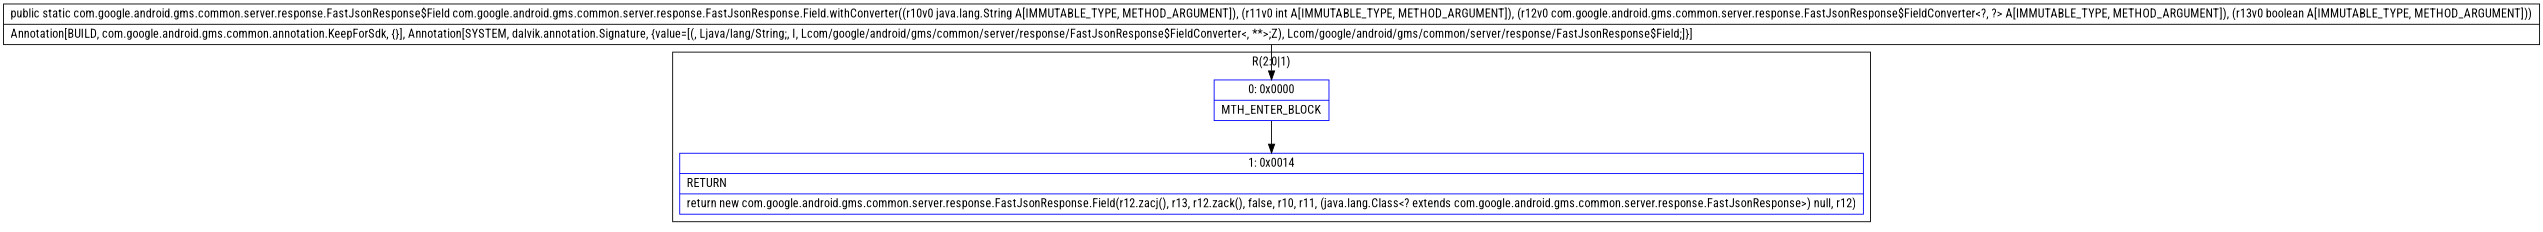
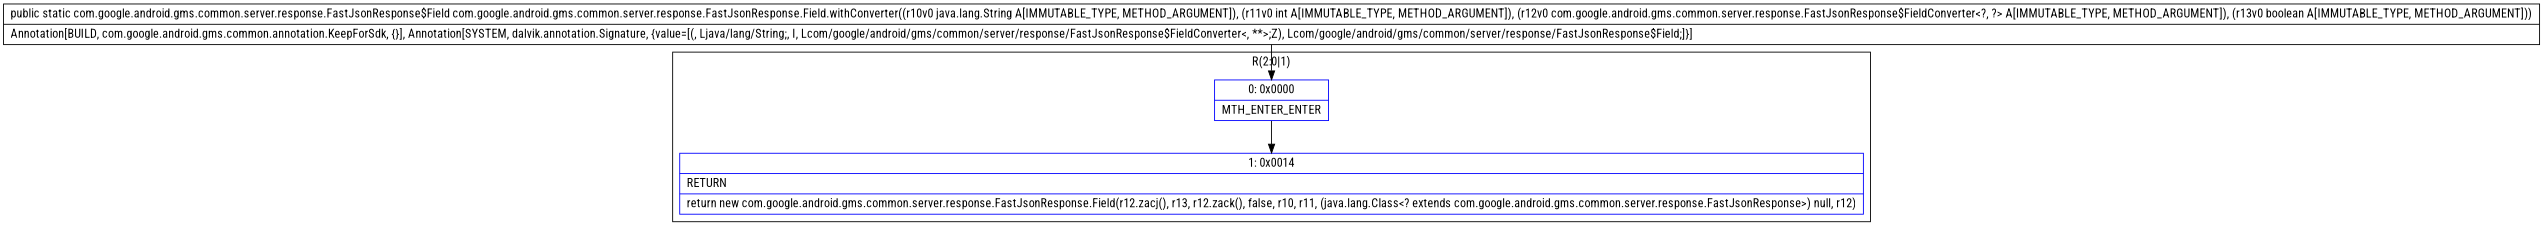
node "0: 0x0000": text "MTH_ENTER_BLOCK" -> "MTH_ENTER_ENTER"
